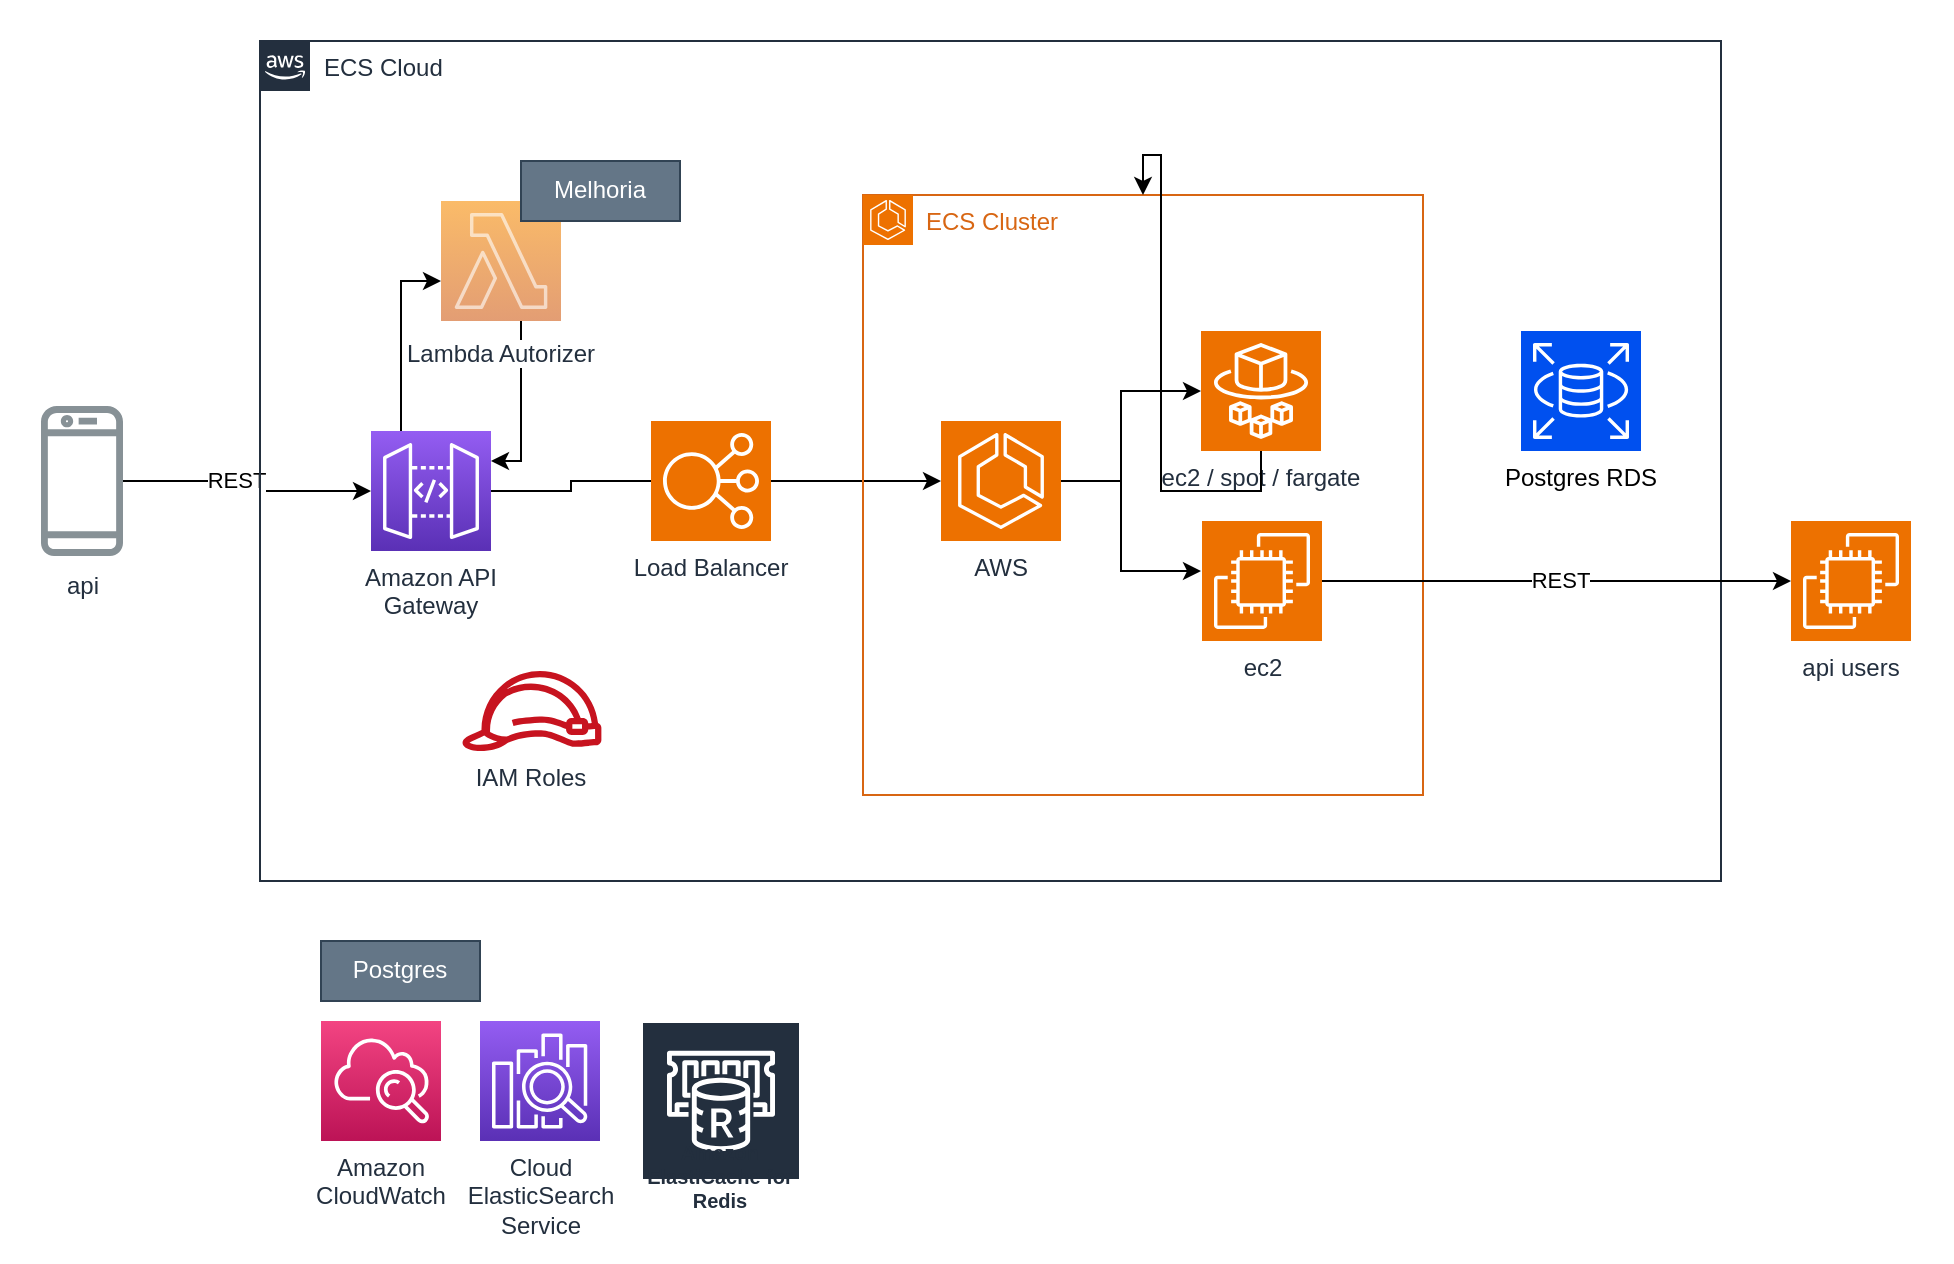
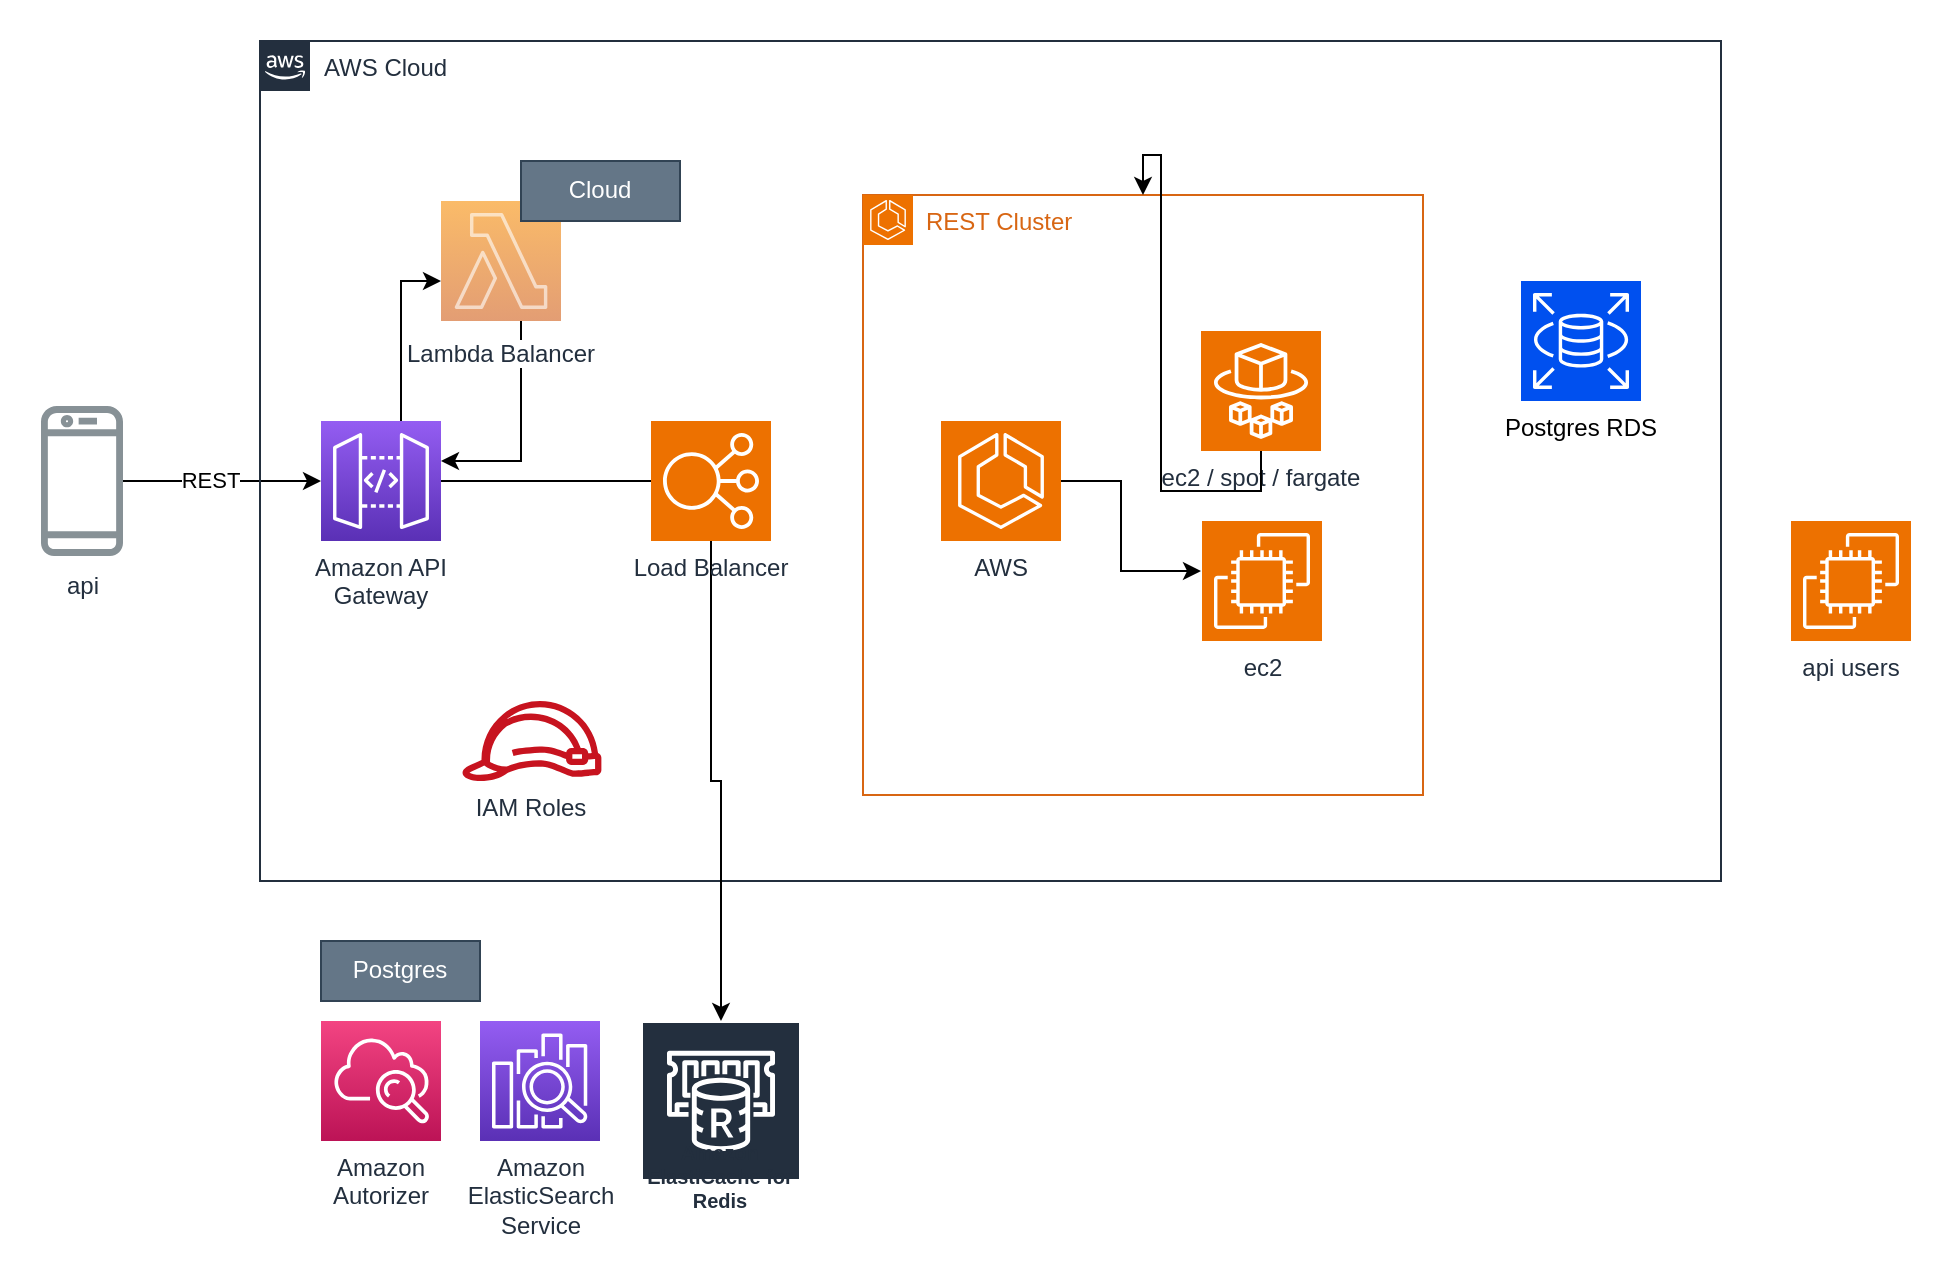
node "ECS Cloud": label "ECS Cloud" -> "AWS Cloud"
node "Melhoria": label "Melhoria" -> "Cloud"
node "ECS Cluster": label "ECS Cluster" -> "REST Cluster"
node "Lambda Autorizer": label "Lambda Autorizer" -> "Lambda Balancer"
node "Postgres RDS": moved (1581, 391) -> (1581, 341)
edge "AWS" -> "ec2 / spot / fargate": removed
edge "Load Balancer" -> "AWS": now "Load Balancer" -> "Amazon ElastiCache for Redis"
node "Amazon API Gateway": moved (431, 491) -> (381, 481)
edge "ec2" -> "api users": removed, label "REST"
node "IAM Roles": moved (532, 711) -> (532, 741)
node "Amazon CloudWatch": label "Amazon CloudWatch" -> "Amazon Autorizer"
node "Cloud ElasticSearch Service": label "Cloud ElasticSearch Service" -> "Amazon ElasticSearch Service"
